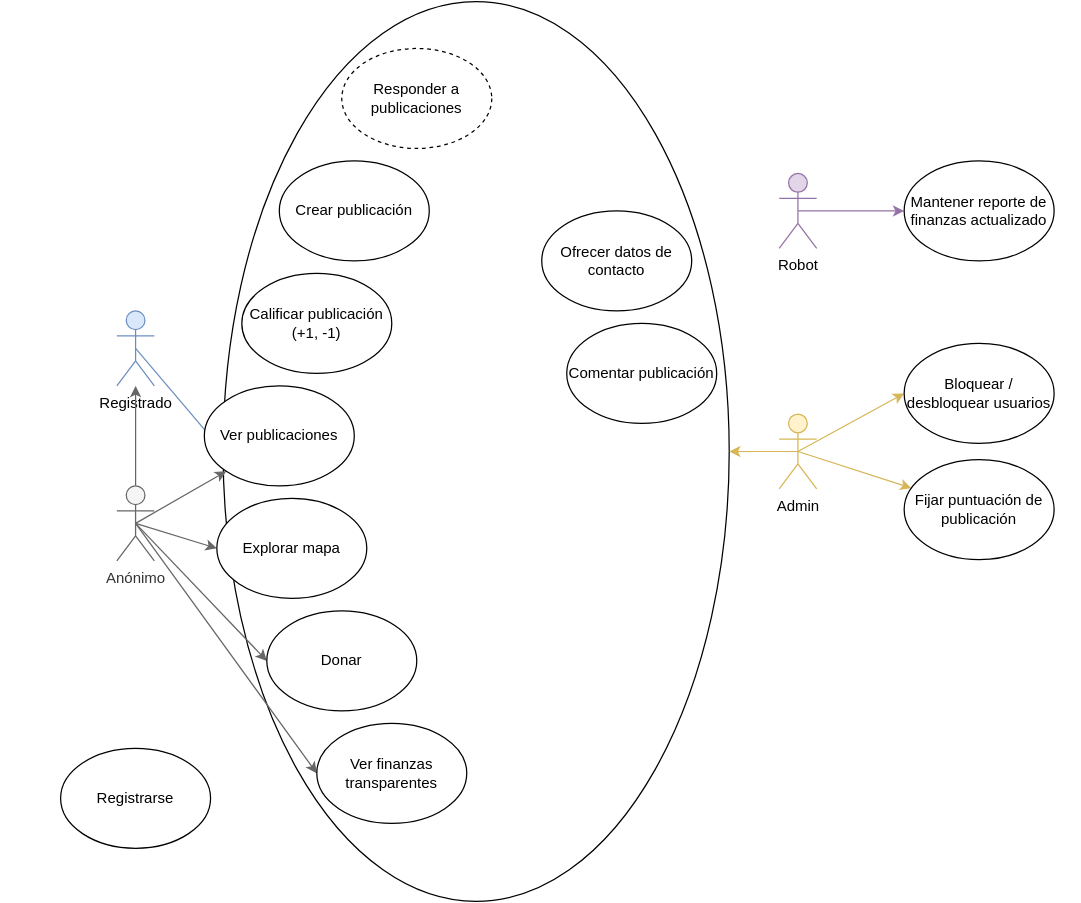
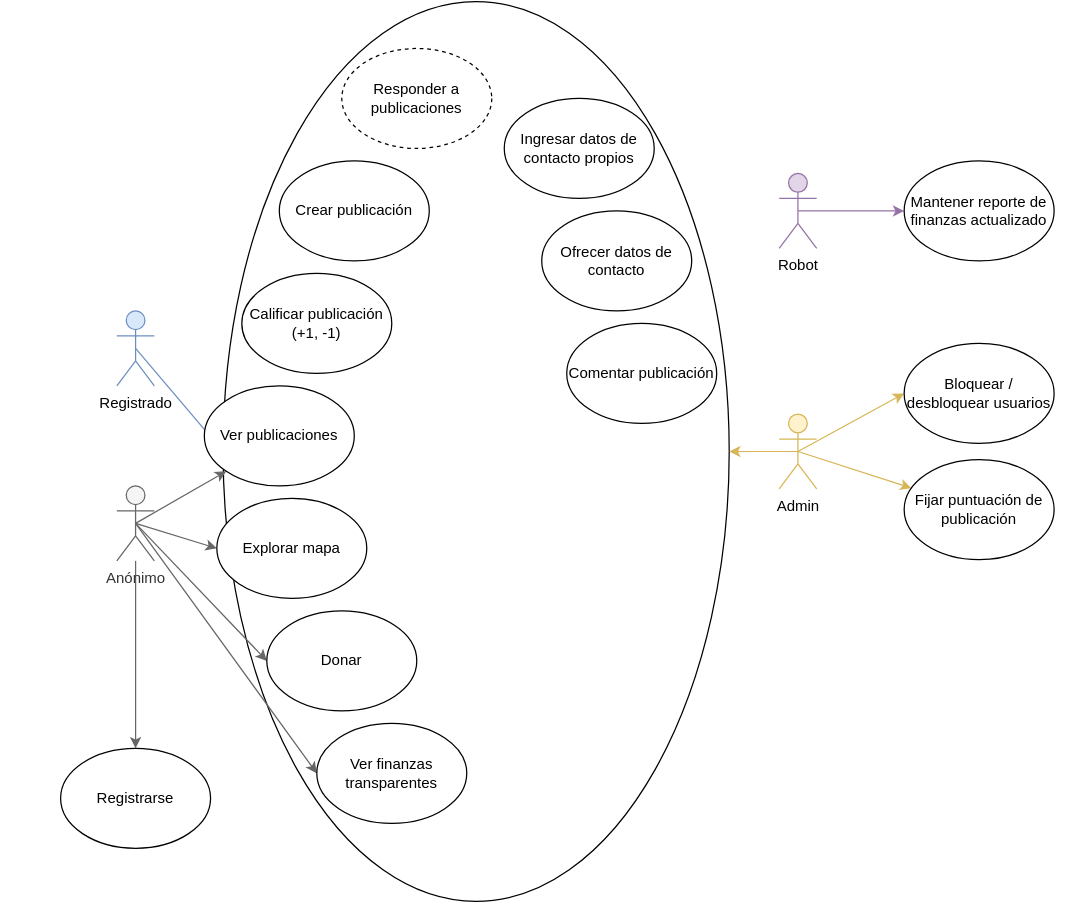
node "Ingresar datos de contacto propios": added
edge "Anónimo" -> "Registrado": now "Anónimo" -> "Registrarse"
